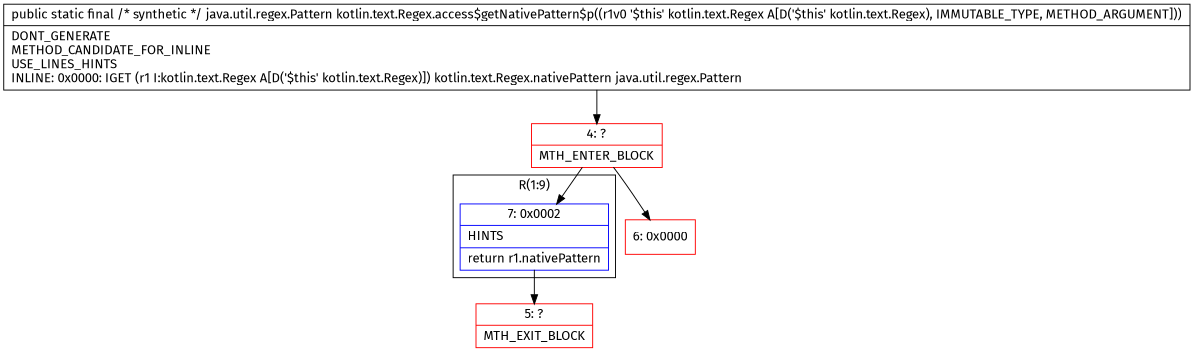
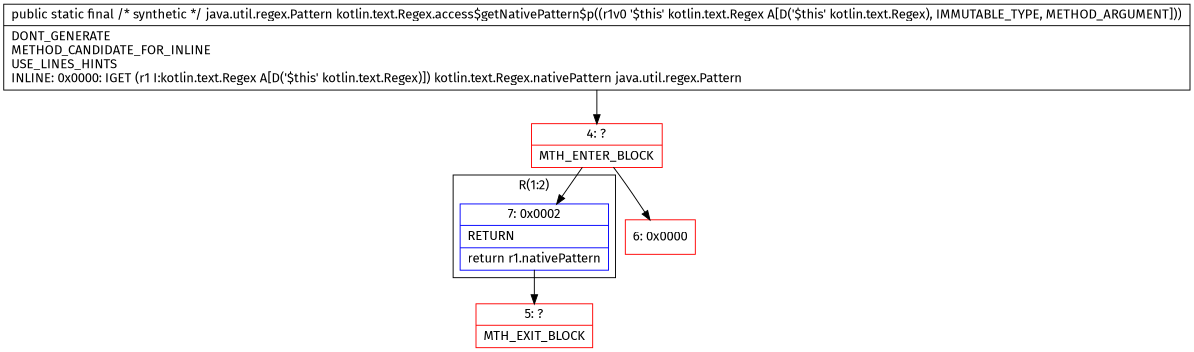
cluster "R(1:9)": label "R(1:9)" -> "R(1:2)"
node "7: 0x0002": text "HINTS" -> "RETURN"
